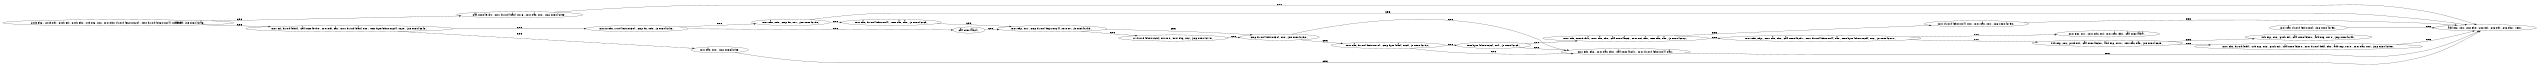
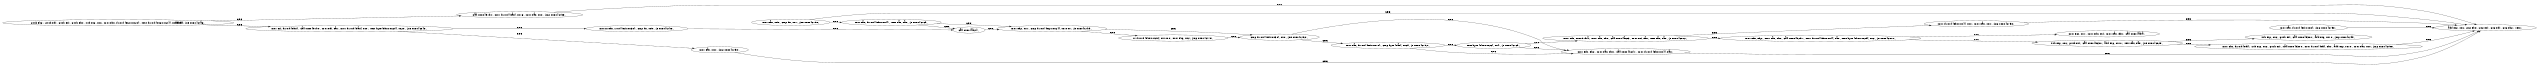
edge "'movzx edx, word [esi+0x38]', 'cmp dx, 0x9', 'je 0x804c7b8'," -> "'mov eax, 0x5', 'cmp dx, 0x1', 'jne 0x804c79e',": removed, label "CFG"
edge "'mov eax, dword [ebx+0x4]', 'test eax, eax', 'je 0x804c76f'," -> "'call 0x804ad24',": added, label "CFG"
node "'mov eax, 0x0', 'jmp 0x864c79e',": label "'mov eax, 0x0', 'jmp 0x864c79e'," -> "'mov eax, 0x0', 'jmp 0x804c79e',"
